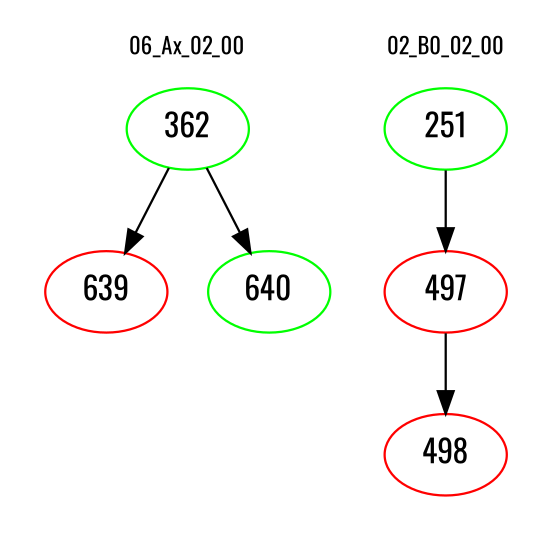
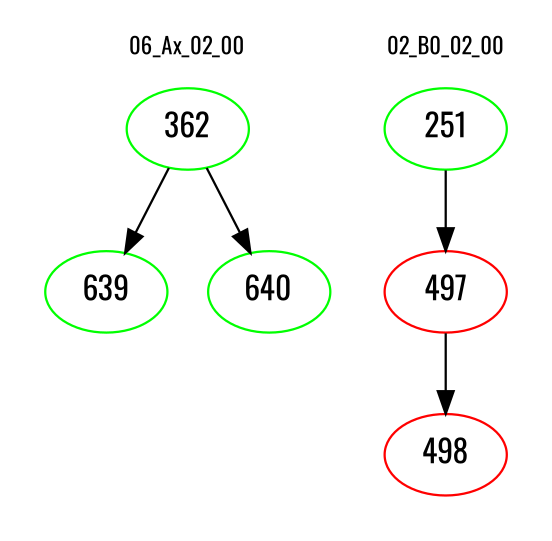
node "639": color red -> green
